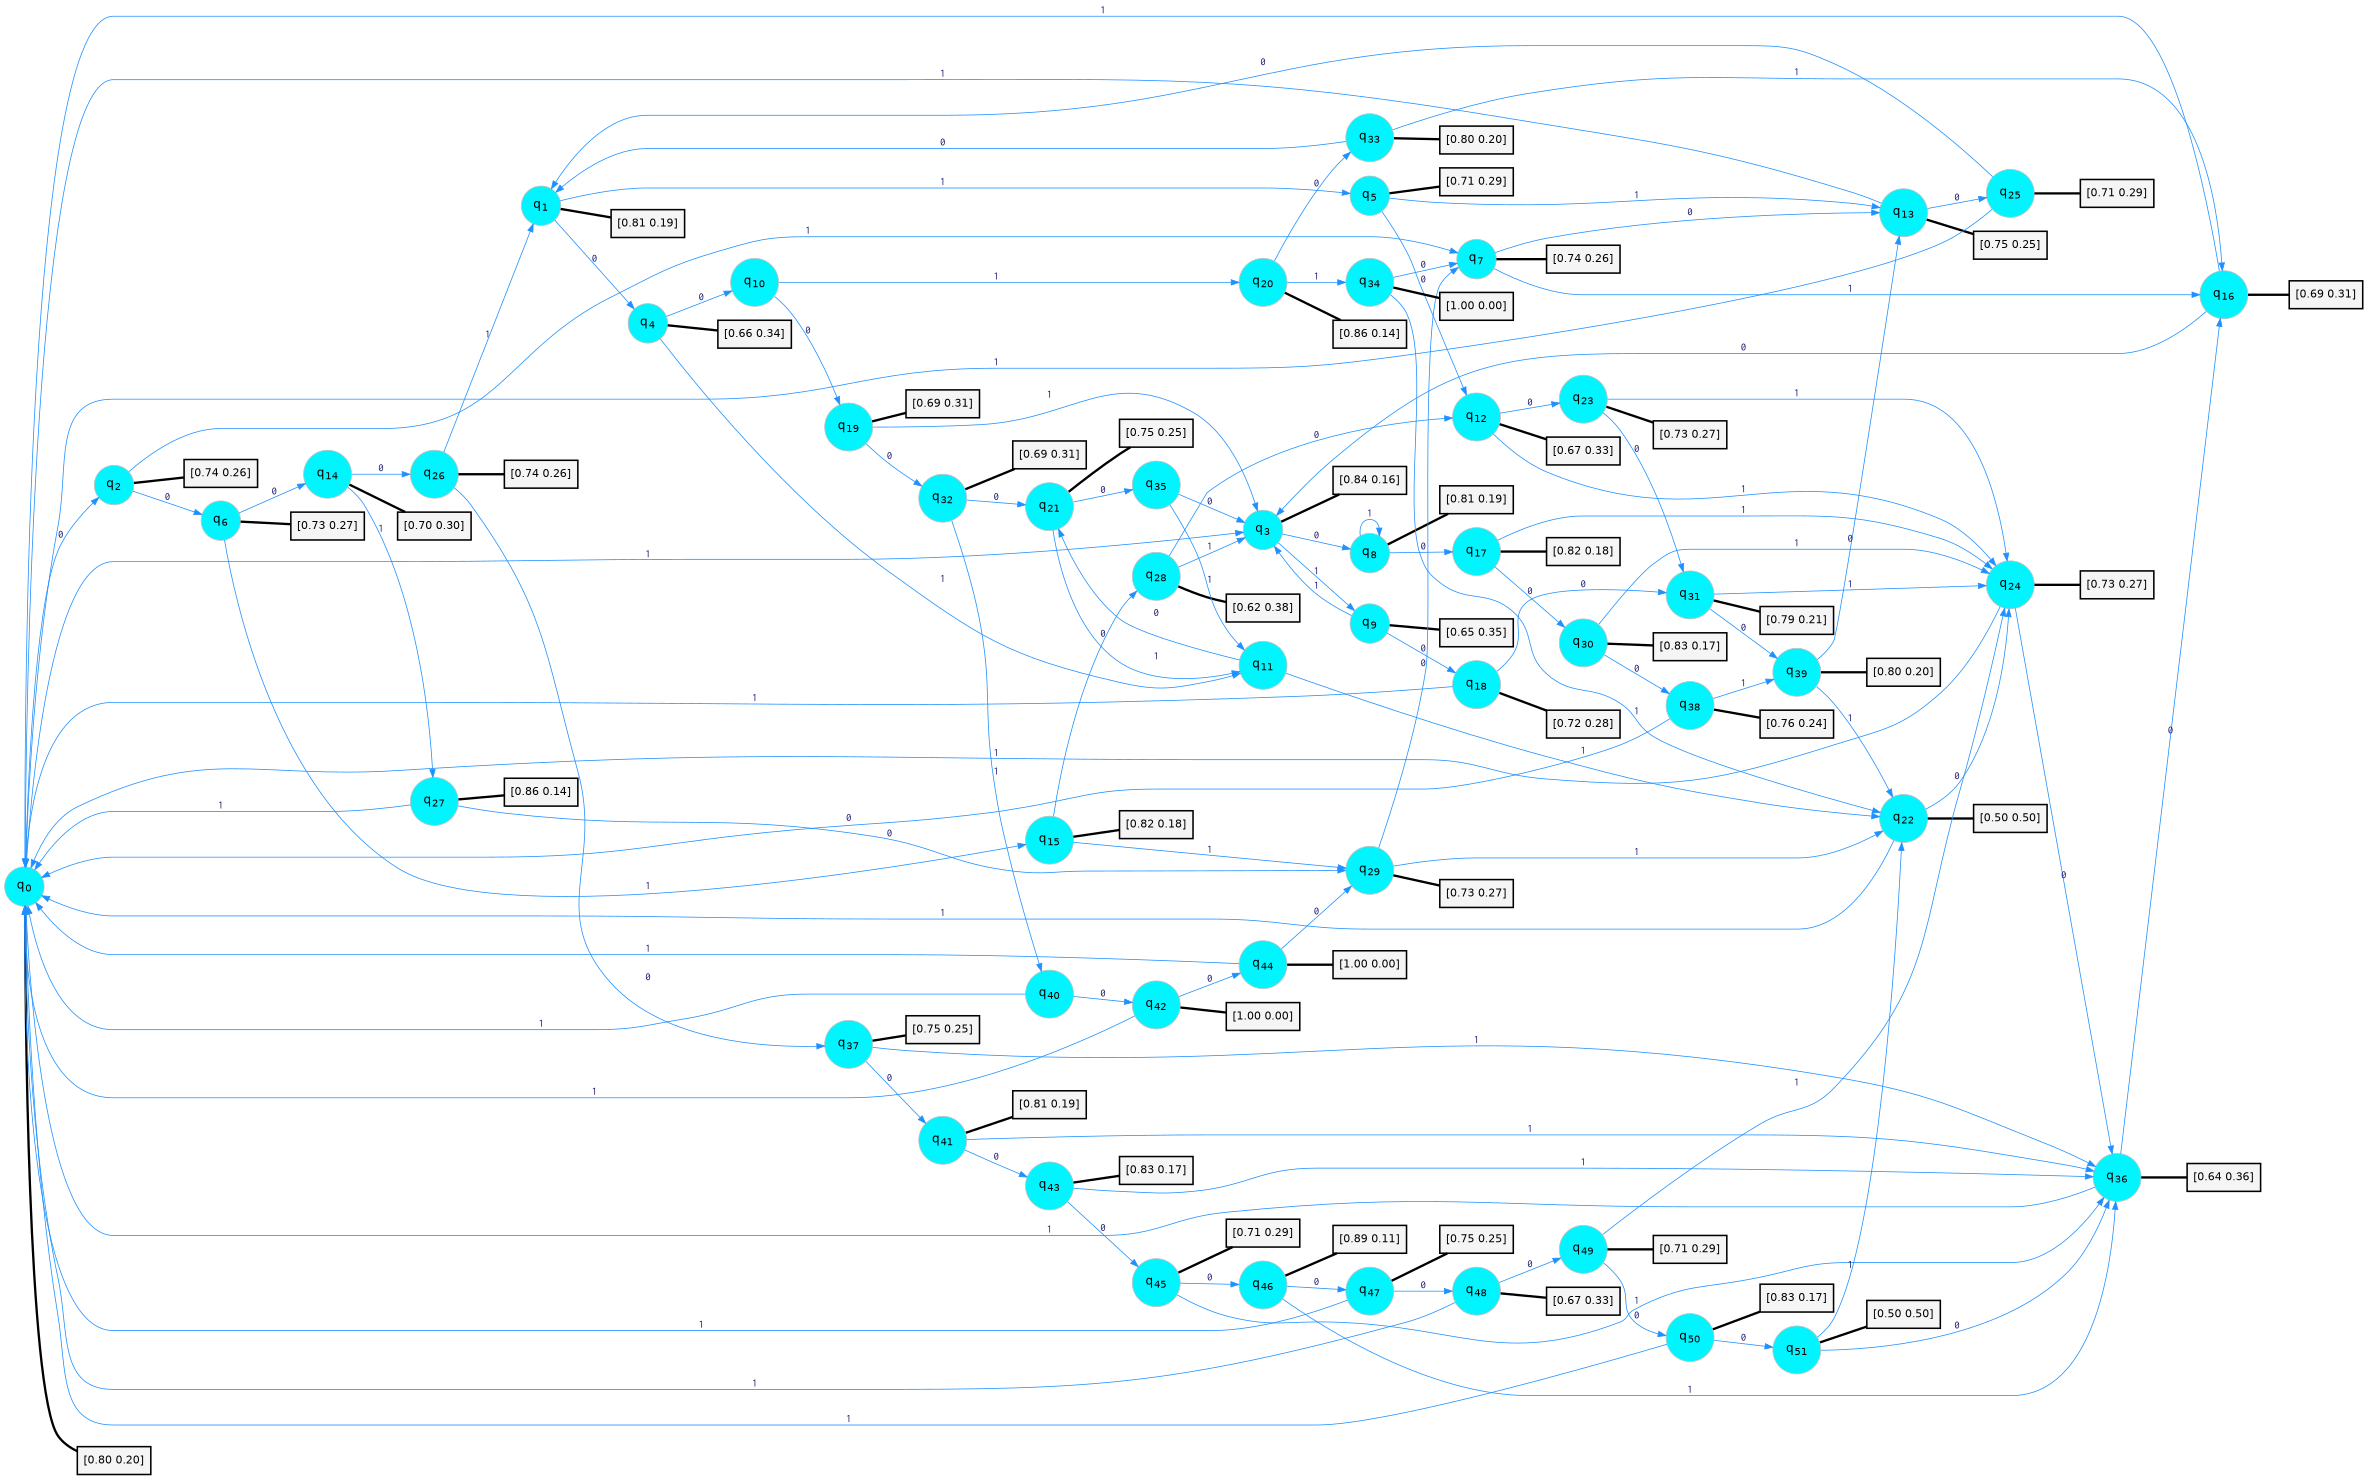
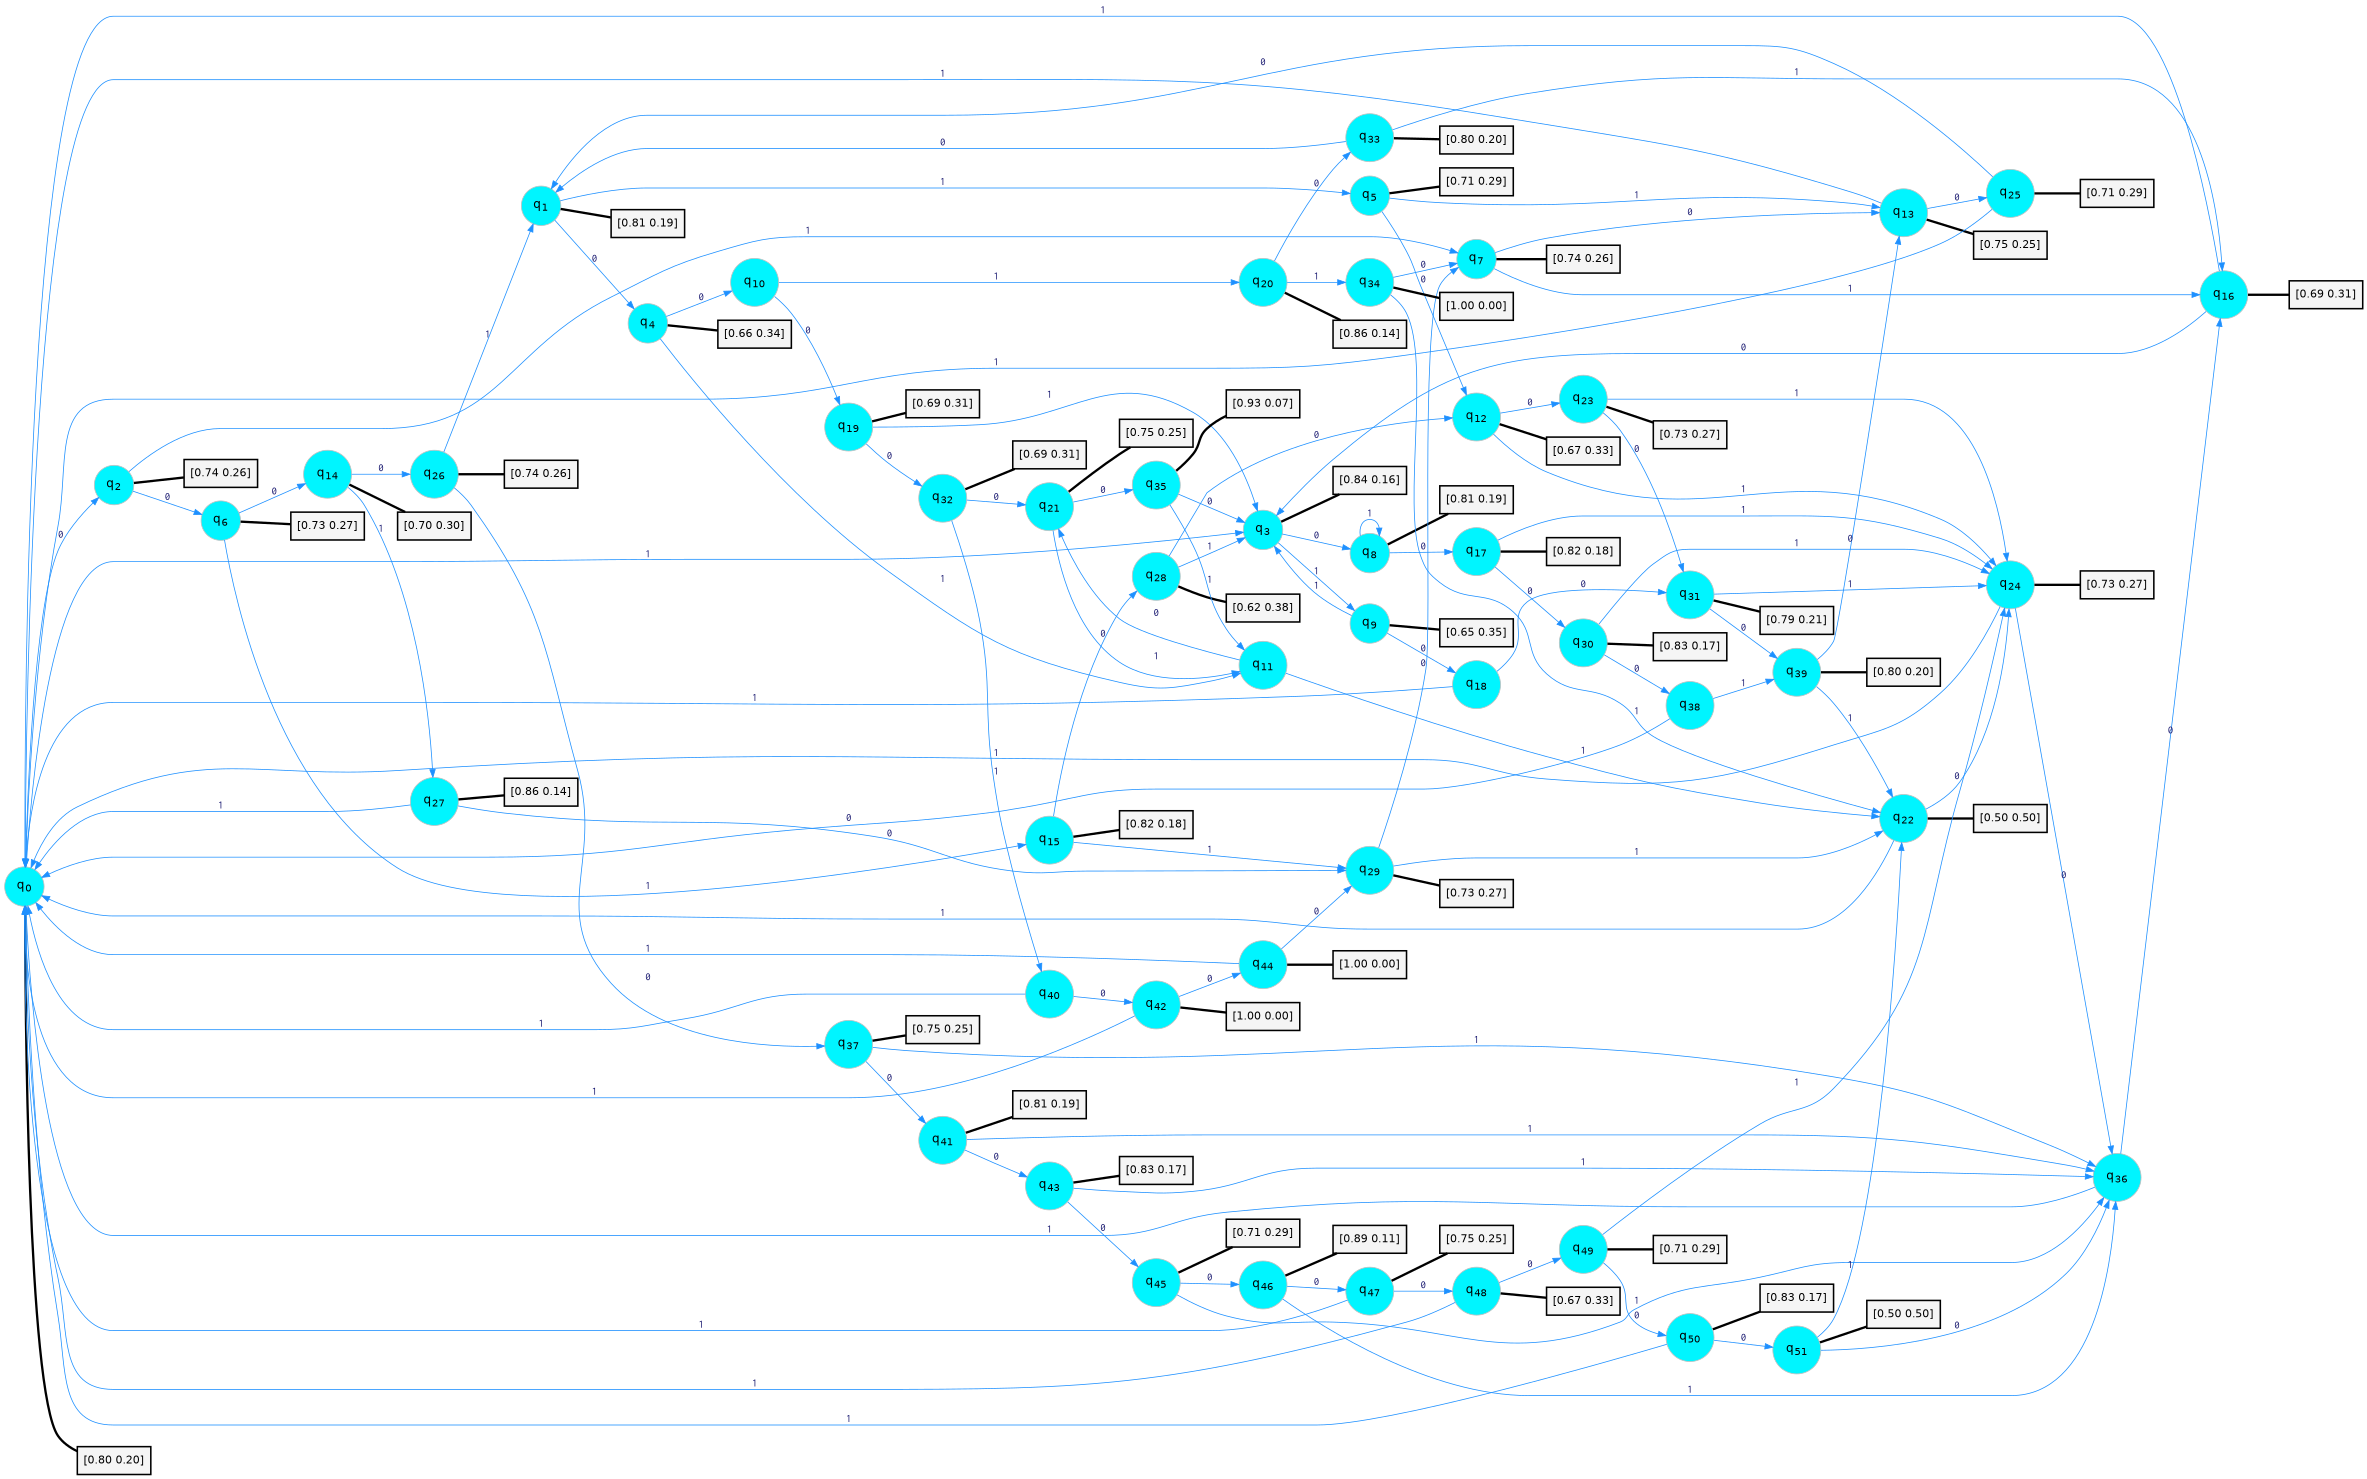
node "[0.93 0.07]": added
node "[0.72 0.28]": removed
node "[0.76 0.24]": removed
node "[0.64 0.36]": removed
